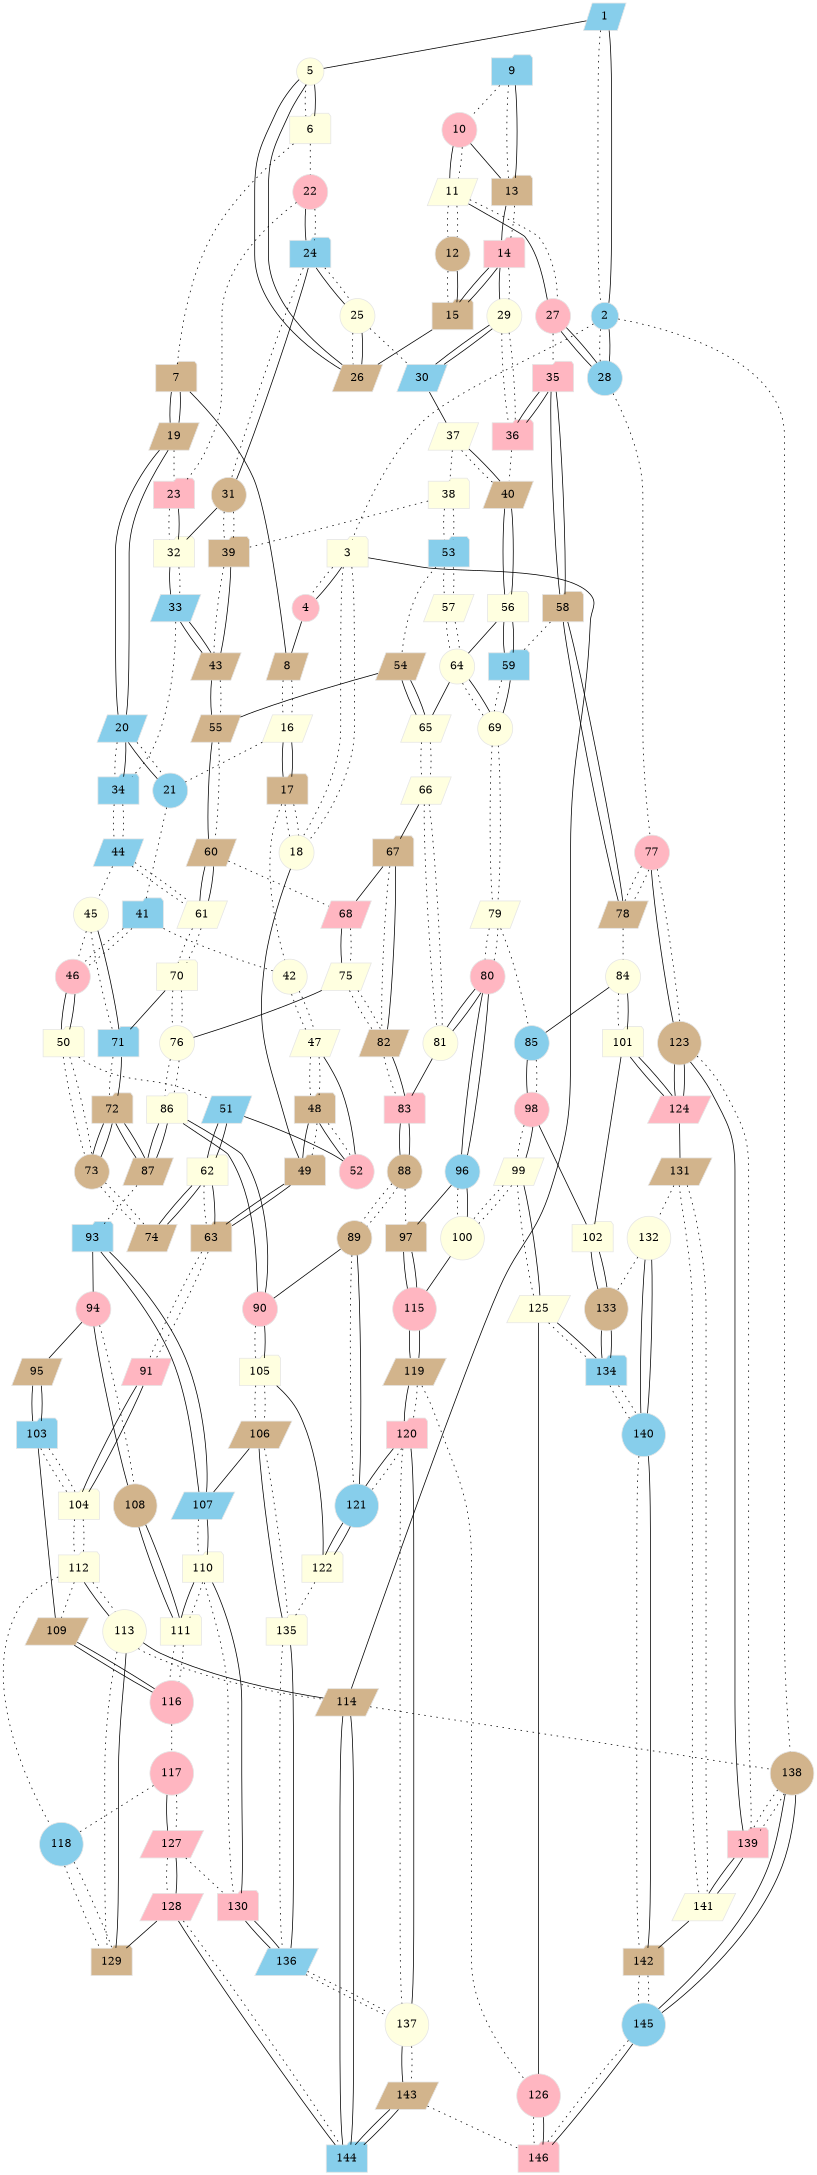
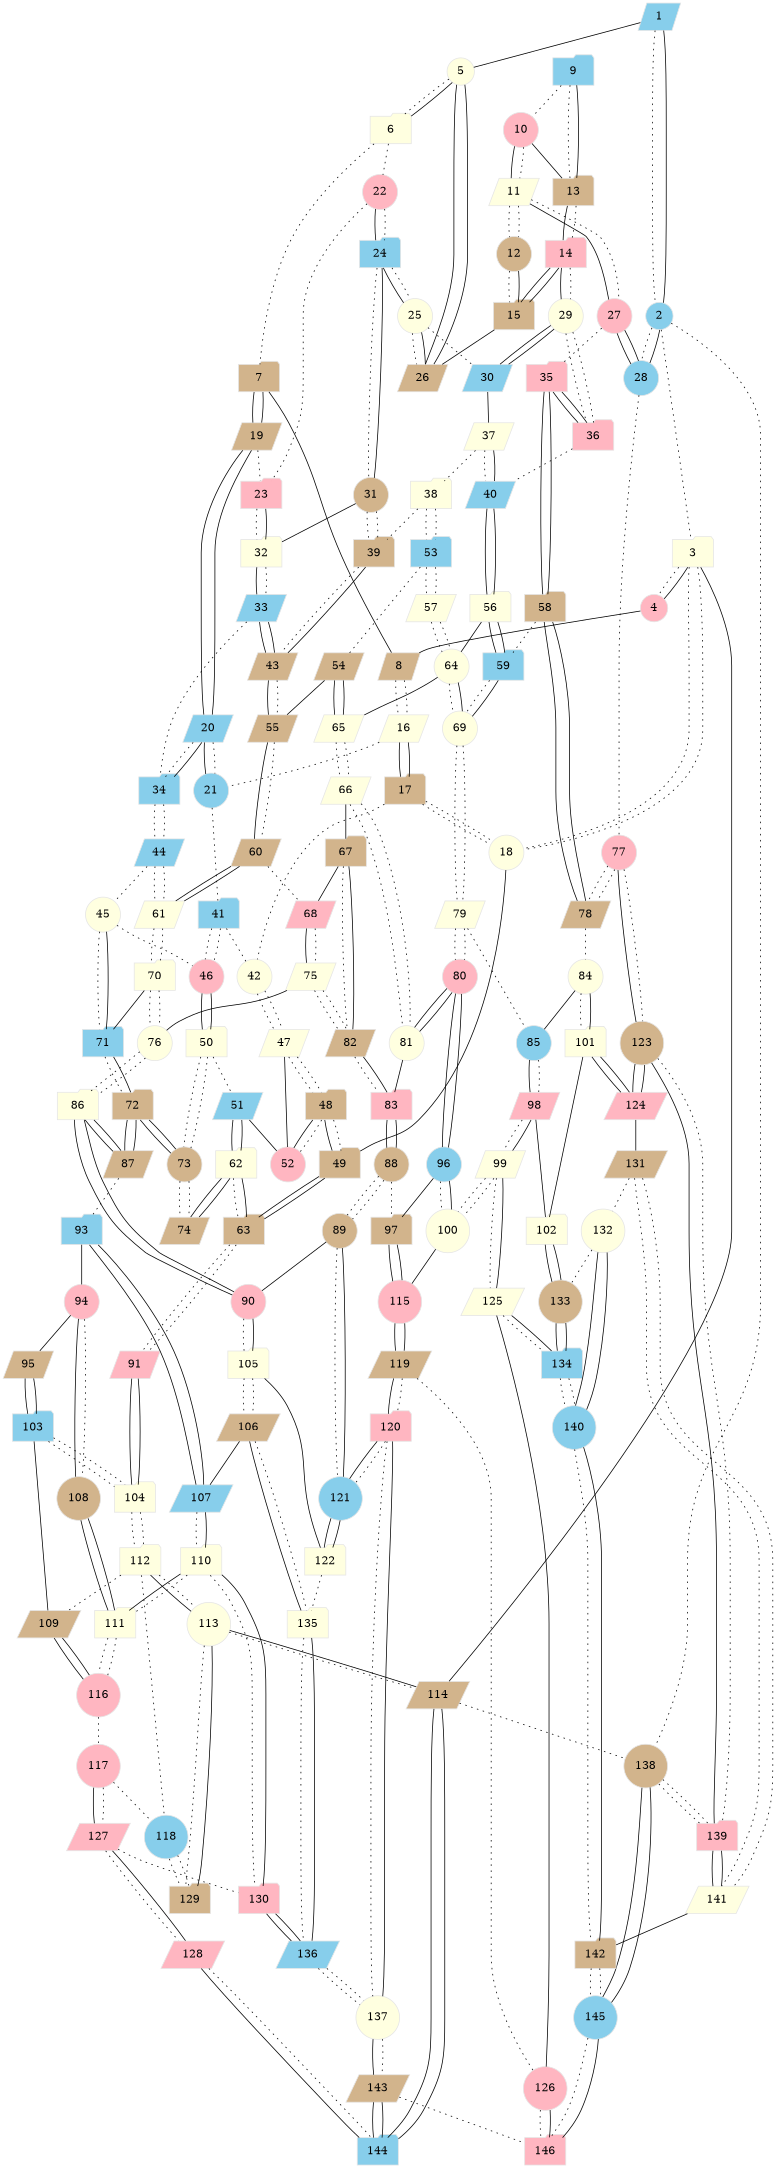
node "40": fillcolor tan -> skyblue
node "98": shape circle -> parallelogram
edge "128" -- "129": removed
